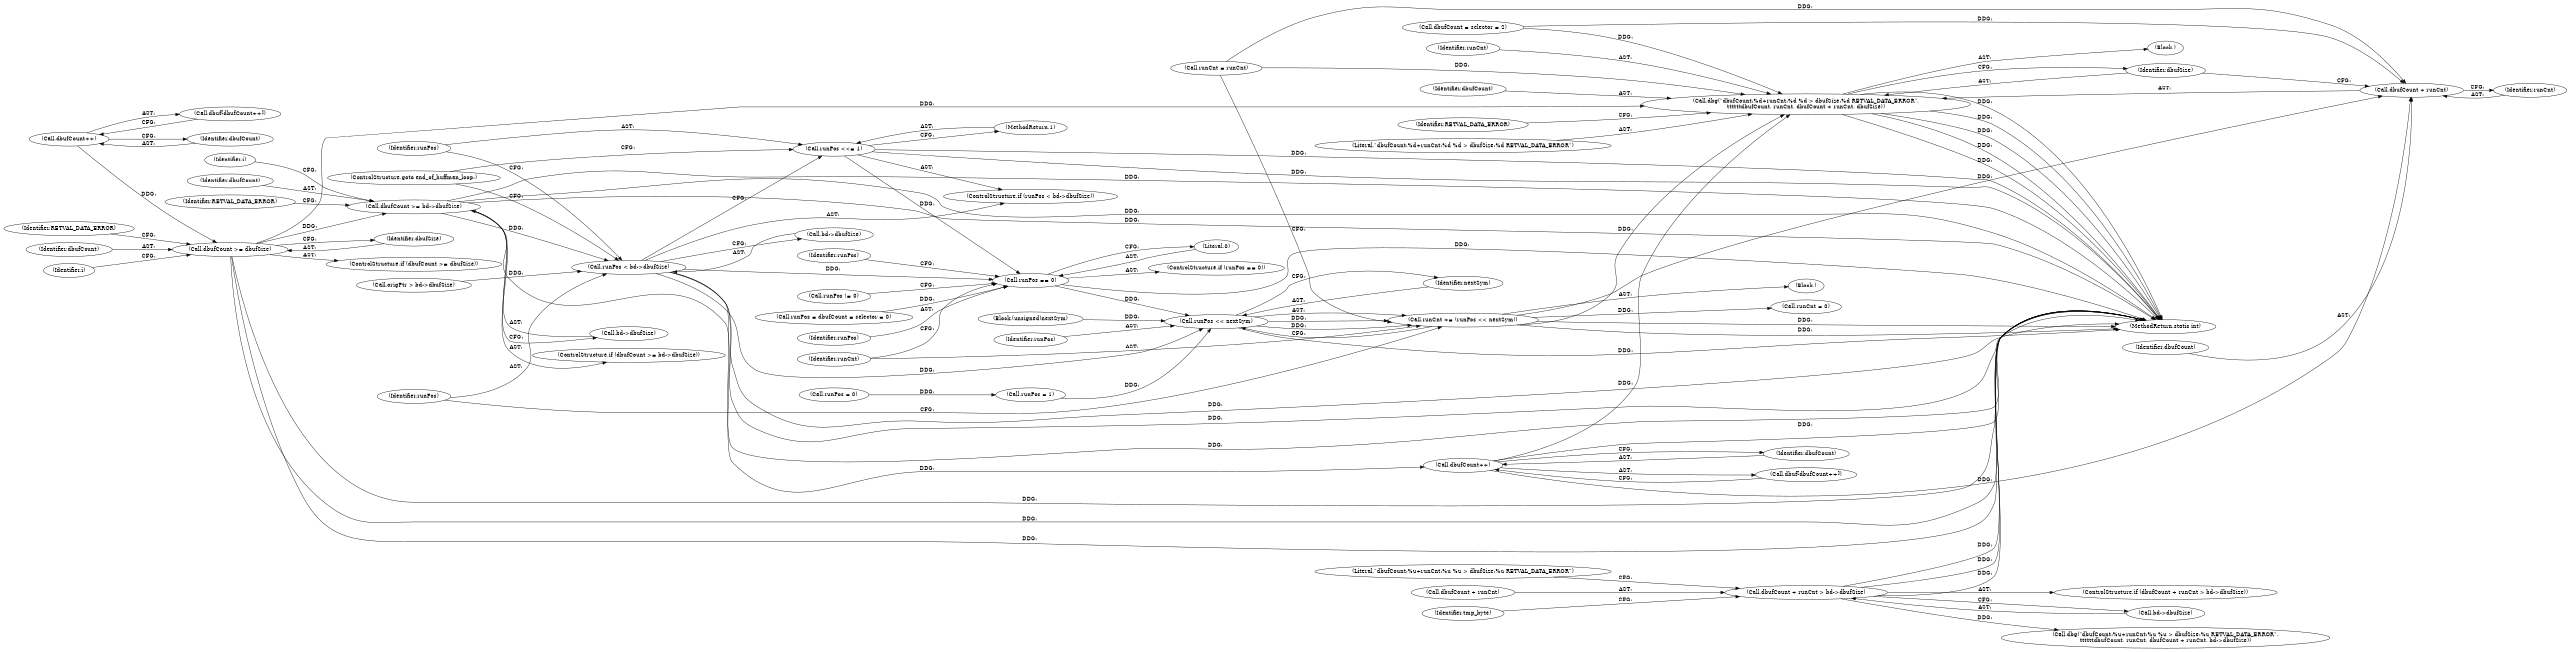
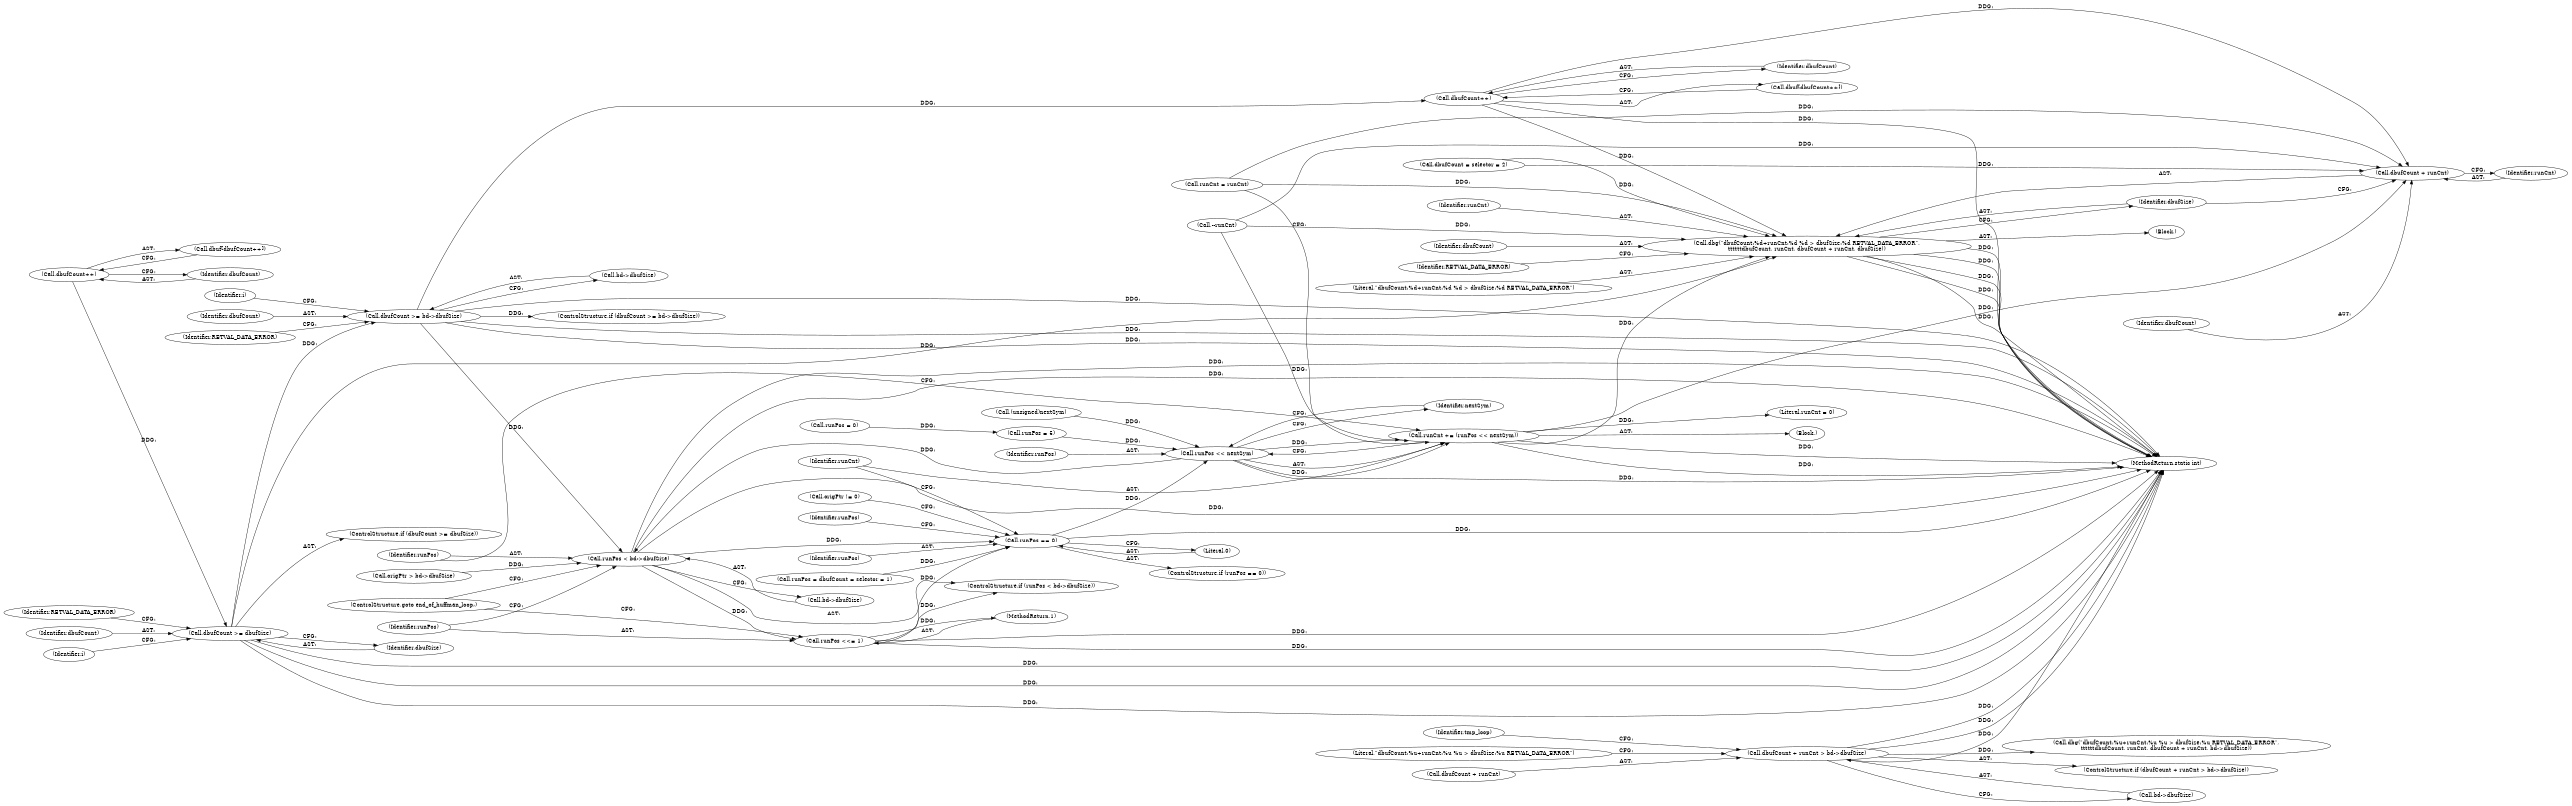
edge "(Call,runPos <<= 1)" -> "(MethodReturn,1)": label "CFG: " -> "DDG: "
edge "(Call,runPos <<= 1)" -> "(ControlStructure,if (runPos < bd->dbufSize))": label "AST: " -> "DDG: "
edge "(Call,runPos < bd->dbufSize)" -> "(Call,runPos <<= 1)": label "CFG: " -> "DDG: "
node "(Call,--runCnt)": added
node "(Call,runPos != 0)": label "(Call,runPos != 0)" -> "(Call,origPtr != 0)"
edge "(Identifier,nextSym)" -> "(Call,runPos << nextSym)": label "AST: " -> "CFG: "
node "(Call,runCnt = 0)": label "(Call,runCnt = 0)" -> "(Literal,runCnt = 0)"
node "(Call,runPos = dbufCount = selector = 0)": label "(Call,runPos = dbufCount = selector = 0)" -> "(Call,runPos = dbufCount = selector = 1)"
node "(Block,(unsigned)nextSym)": label "(Block,(unsigned)nextSym)" -> "(Call,(unsigned)nextSym)"
edge "(Call,dbufCount >= bd->dbufSize)" -> "(ControlStructure,if (dbufCount >= bd->dbufSize))": label "AST: " -> "DDG: "
edge "(Call,runPos < bd->dbufSize)" -> "(Call,runPos << nextSym)": reversed
node "(Call,runPos = 1)": label "(Call,runPos = 1)" -> "(Call,runPos = 5)"
node "(Identifier,tmp_byte)": label "(Identifier,tmp_byte)" -> "(Identifier,tmp_loop)"
